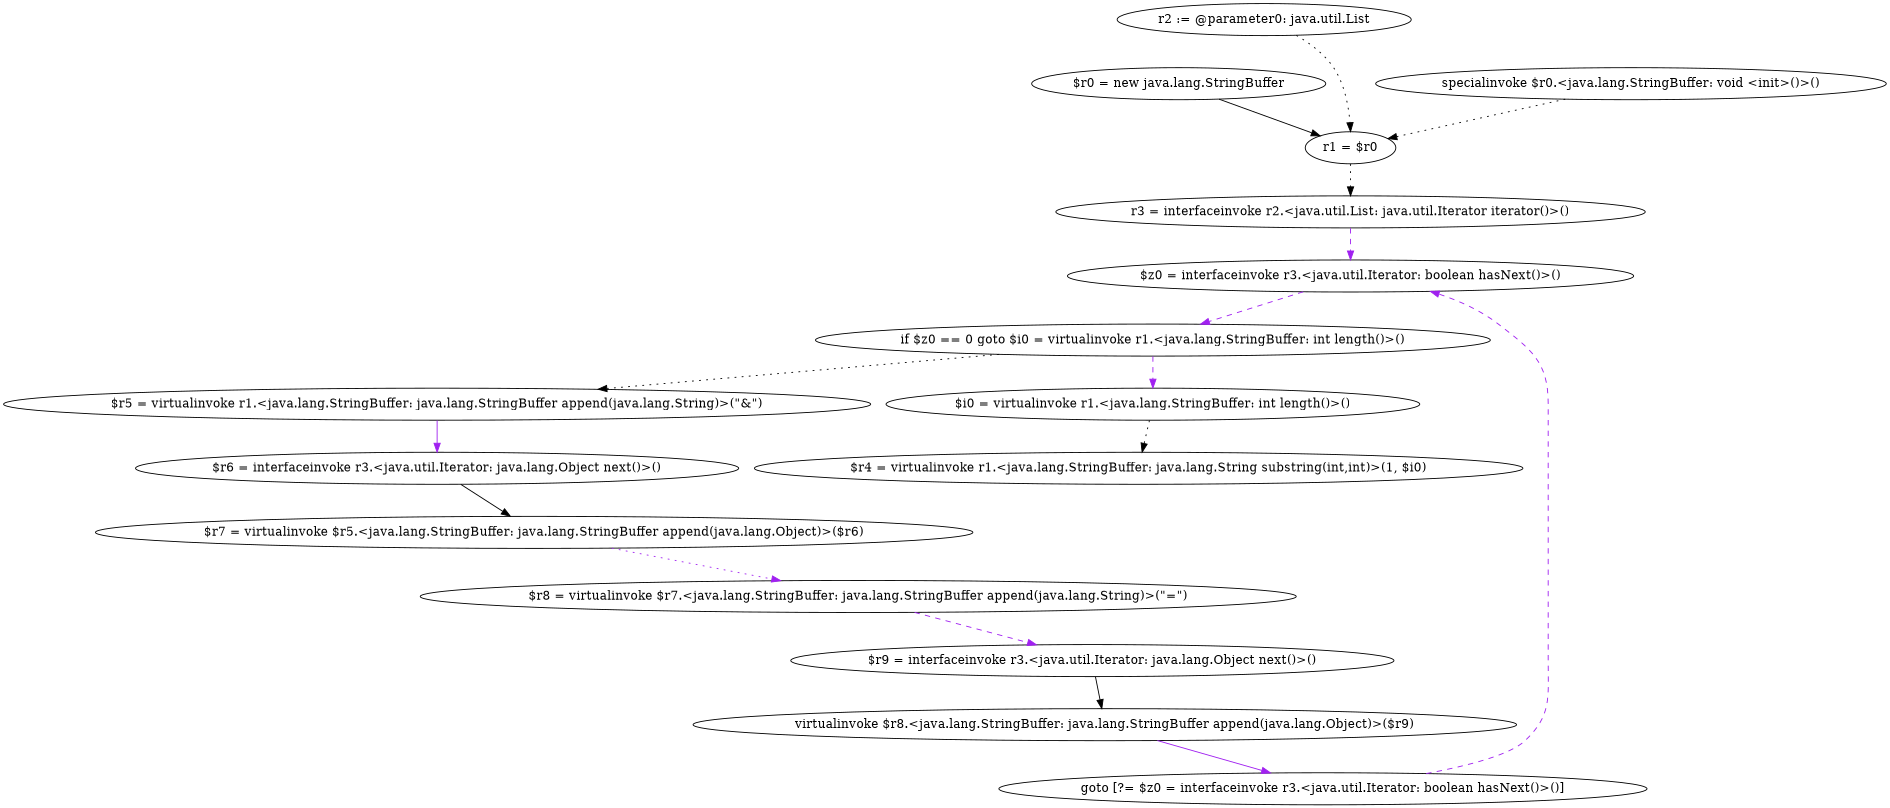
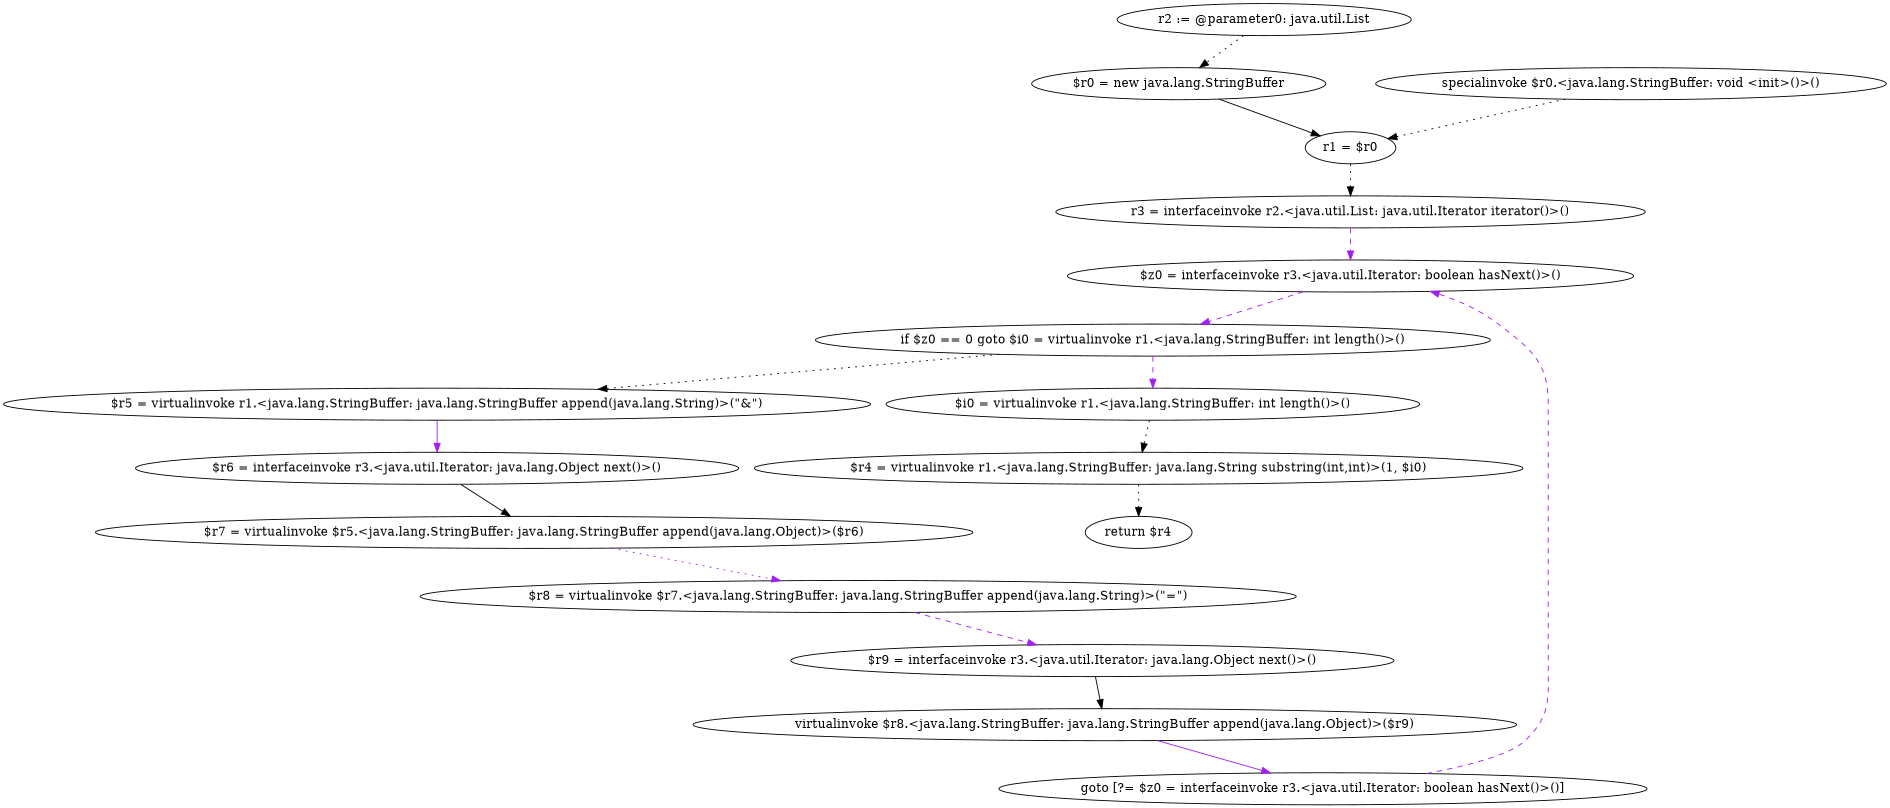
edge "r2 := @parameter0: java.util.List" -> "r1 = $r0": now "r2 := @parameter0: java.util.List" -> "$r0 = new java.lang.StringBuffer"
node "return $r4": added
